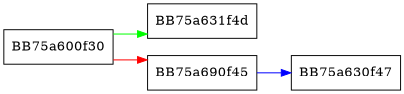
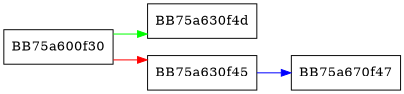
node "BB75a631f4d": label "BB75a631f4d" -> "BB75a630f4d"
node "BB75a690f45": label "BB75a690f45" -> "BB75a630f45"
node "BB75a630f47": label "BB75a630f47" -> "BB75a670f47"
